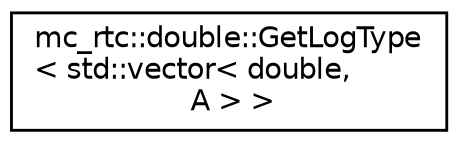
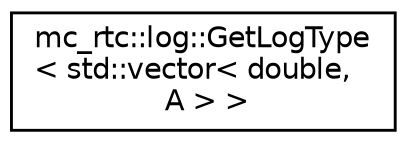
node "mc_rtc::double::GetLogType < std::vector< double, A > >": label "mc_rtc::double::GetLogType < std::vector< double, A > >" -> "mc_rtc::log::GetLogType < std::vector< double, A > >"
